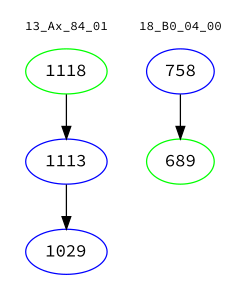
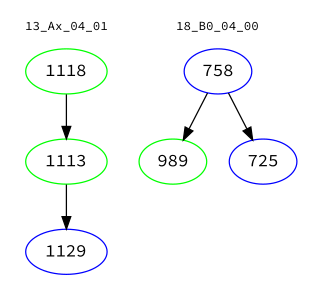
cluster "13_Ax_84_01": label "13_Ax_84_01" -> "13_Ax_04_01"
node "1113": color blue -> green
node "689": label "689" -> "989"
node "725": added
node "1029": label "1029" -> "1129"
